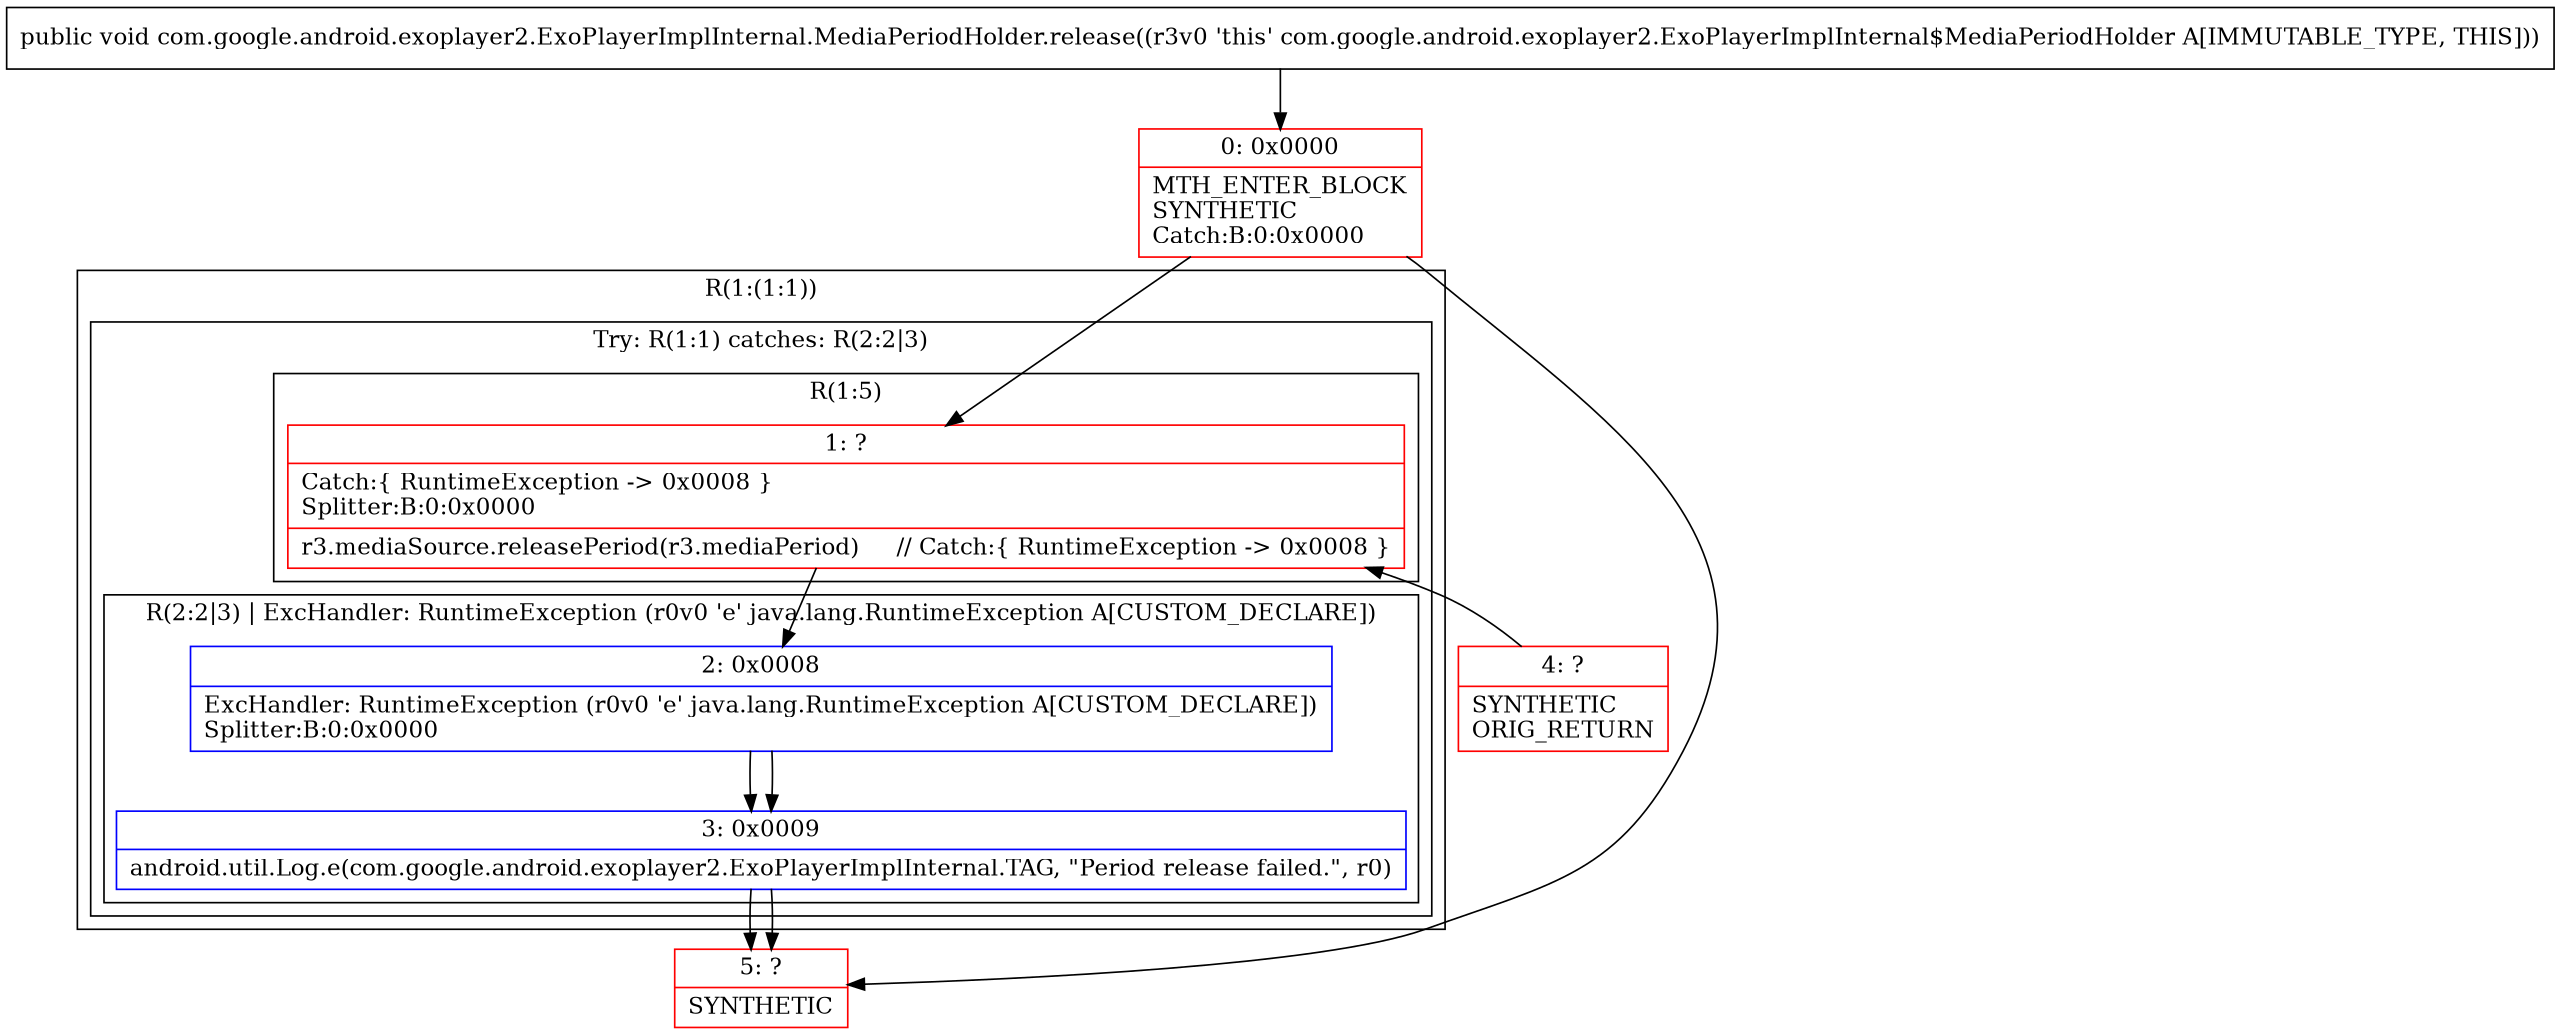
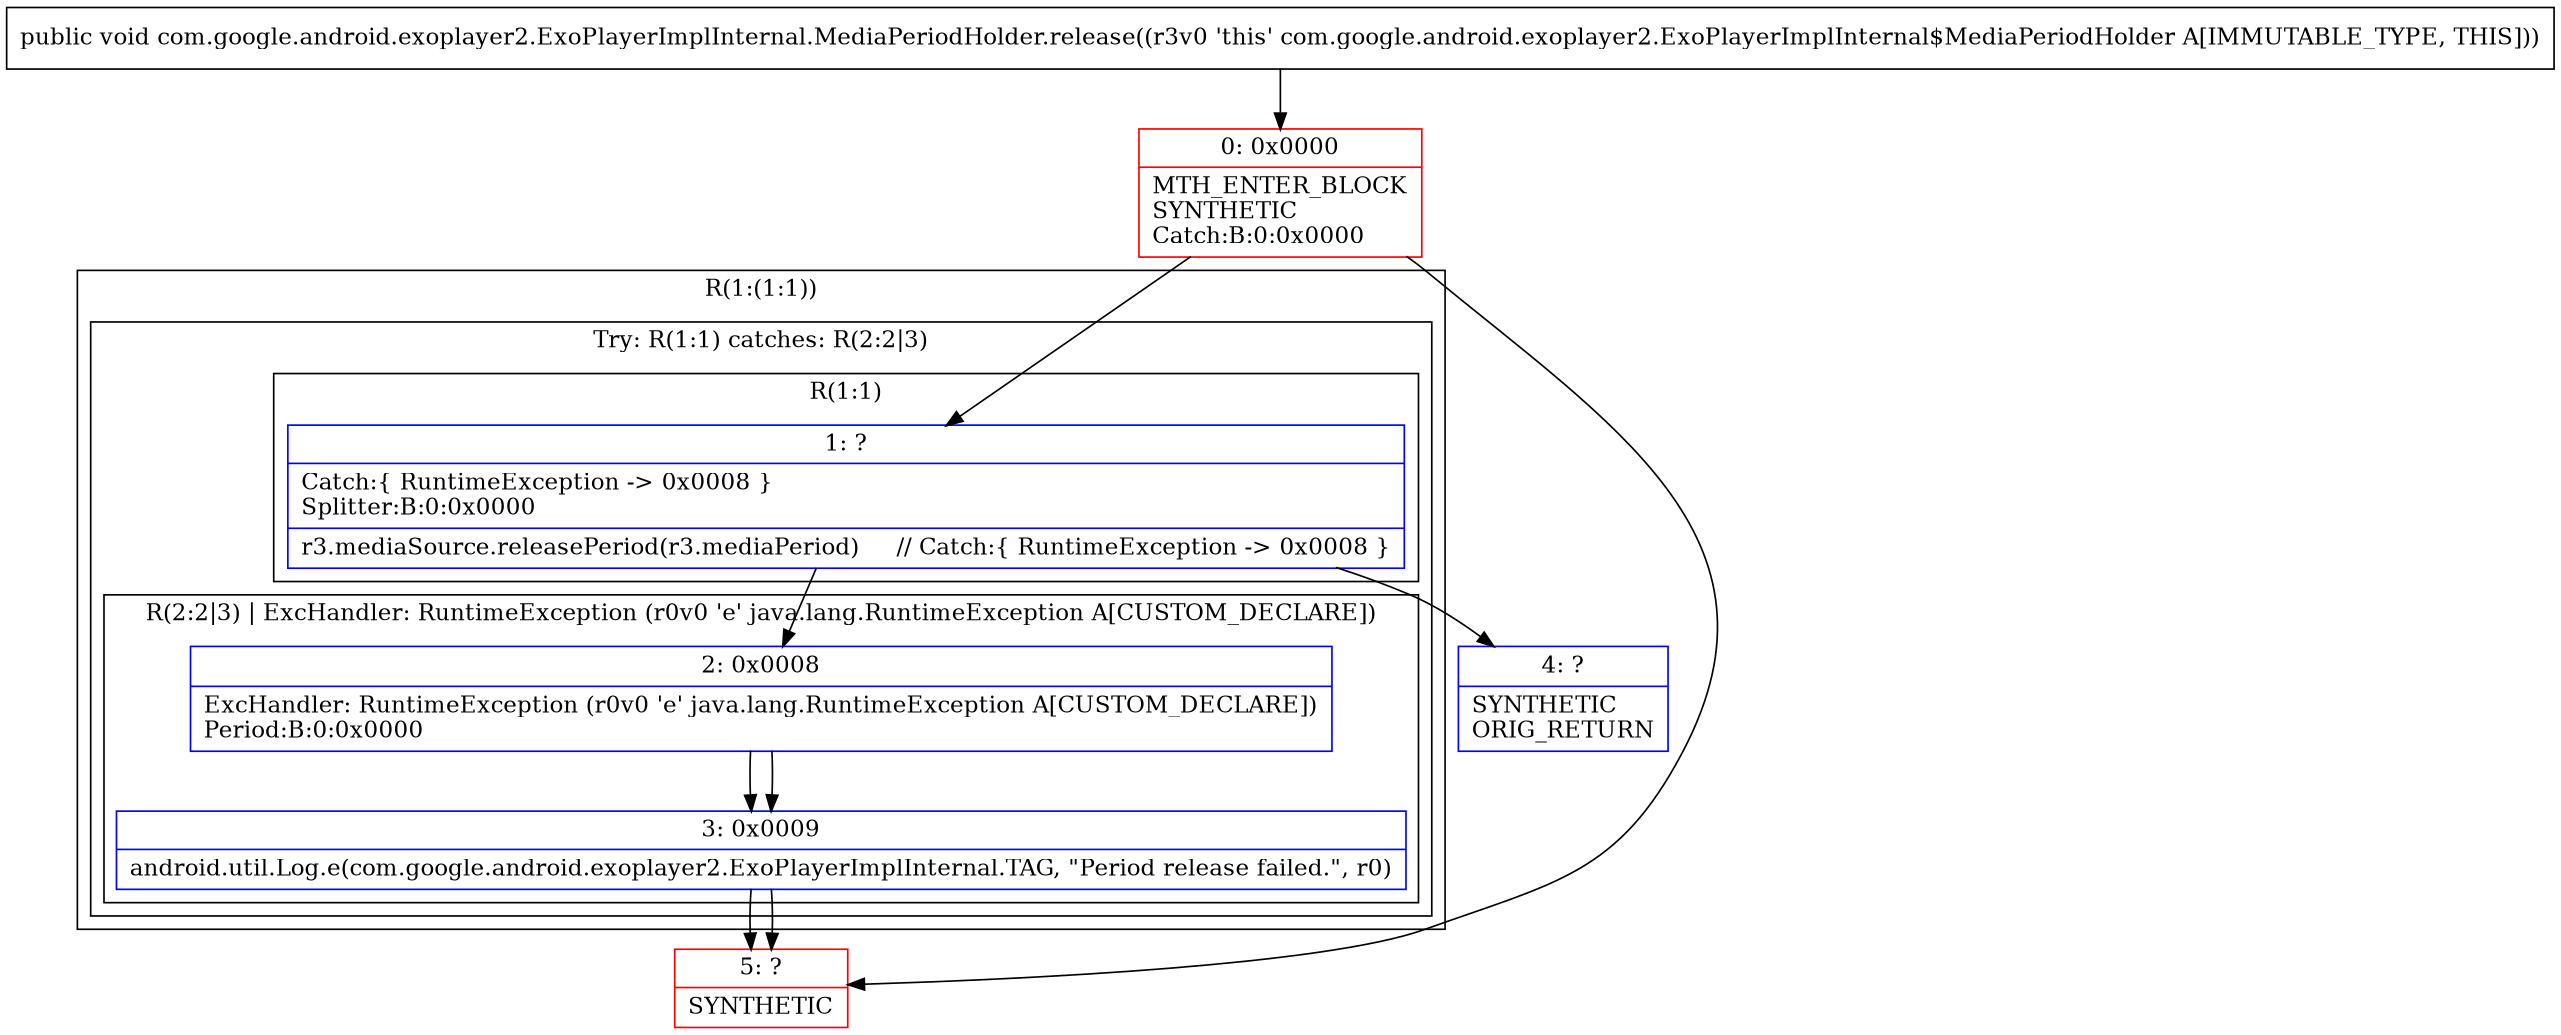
cluster "R(1:5)": label "R(1:5)" -> "R(1:1)"
node "1: ?": color red -> blue
edge "4: ?" -> "1: ?": reversed
node "4: ?": color red -> blue
node "2: 0x0008": text "Splitter:B:0:0x0000" -> "Period:B:0:0x0000"
